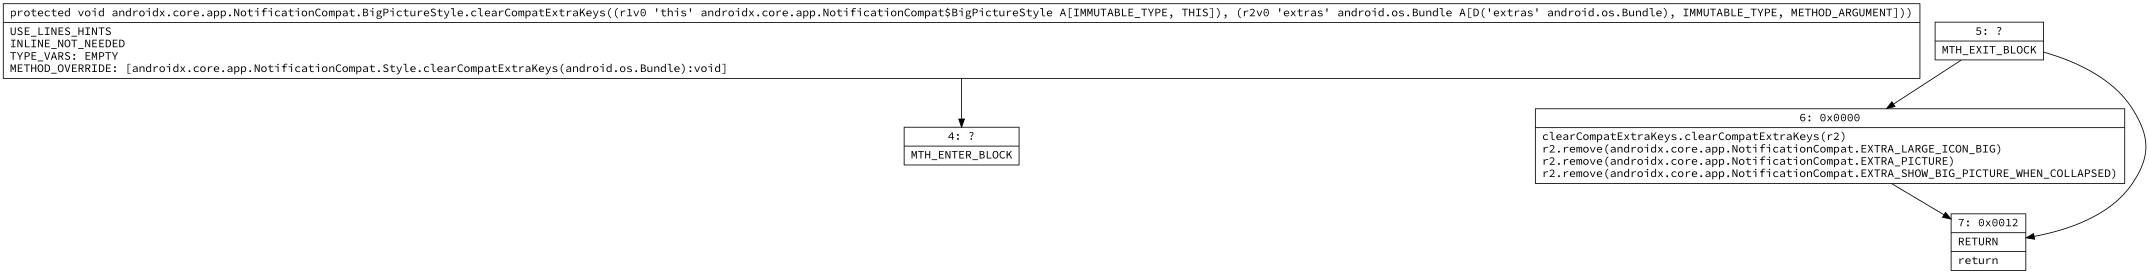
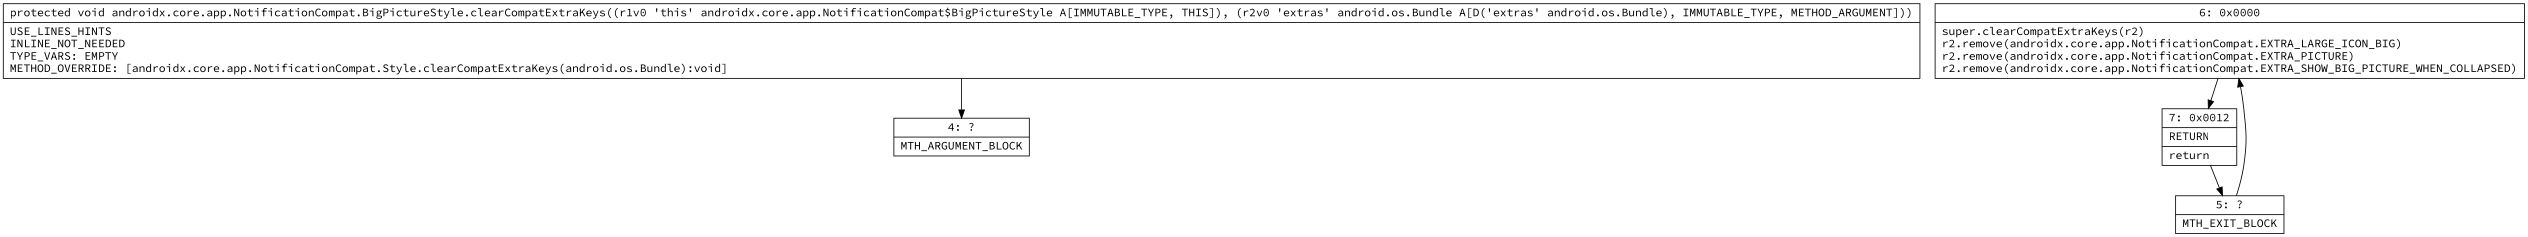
node "6: 0x0000": text "clearCompatExtraKeys.clearCompatExtraKeys(r2)" -> "super.clearCompatExtraKeys(r2)"
edge "5: ?" -> "7: 0x0012": reversed
node "4: ?": text "MTH_ENTER_BLOCK" -> "MTH_ARGUMENT_BLOCK"
